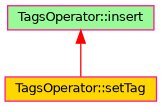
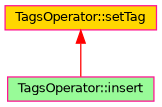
edge "TagsOperator::setTag" -> "TagsOperator::insert": reversed
